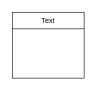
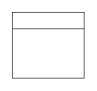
node "Text": removed
